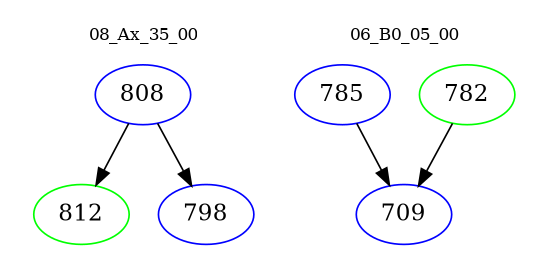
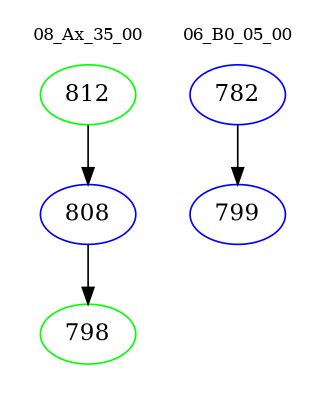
node "785": removed
node "782": color green -> blue
edge "808" -> "812": reversed
node "798": color blue -> green
node "709": label "709" -> "799"
